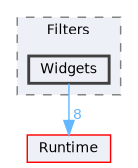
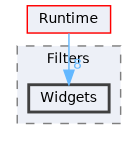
edge "Widgets" -> "Runtime": reversed
